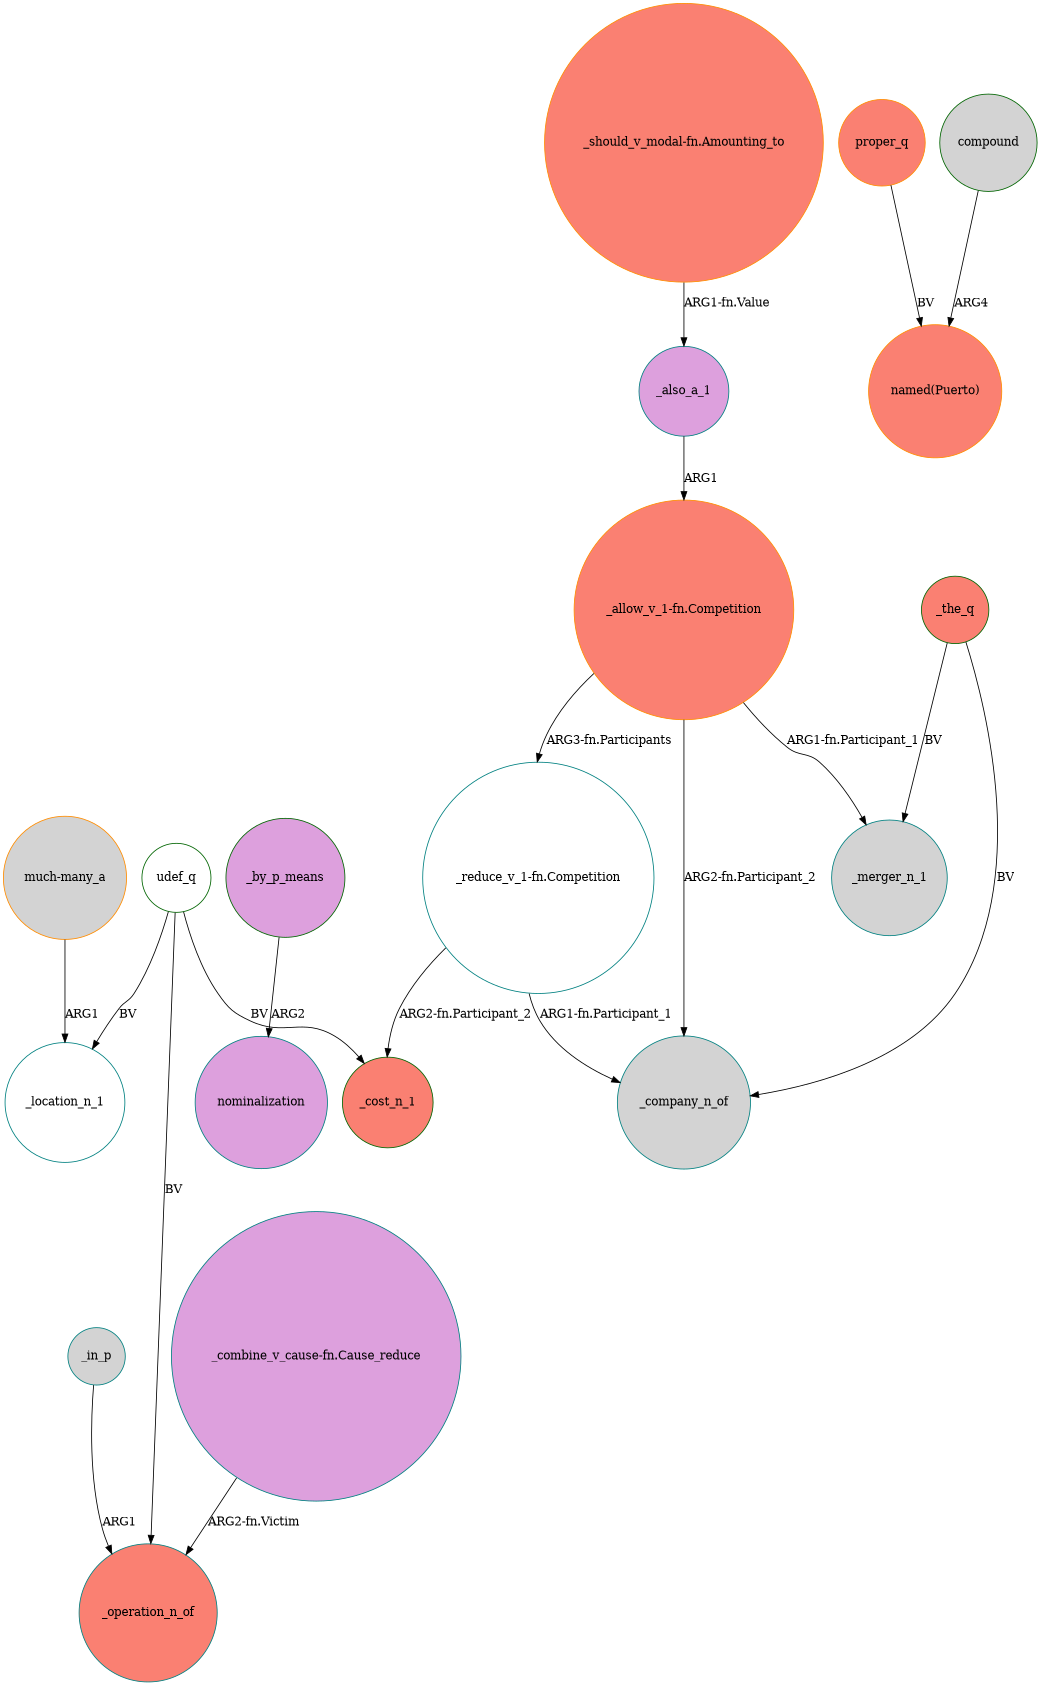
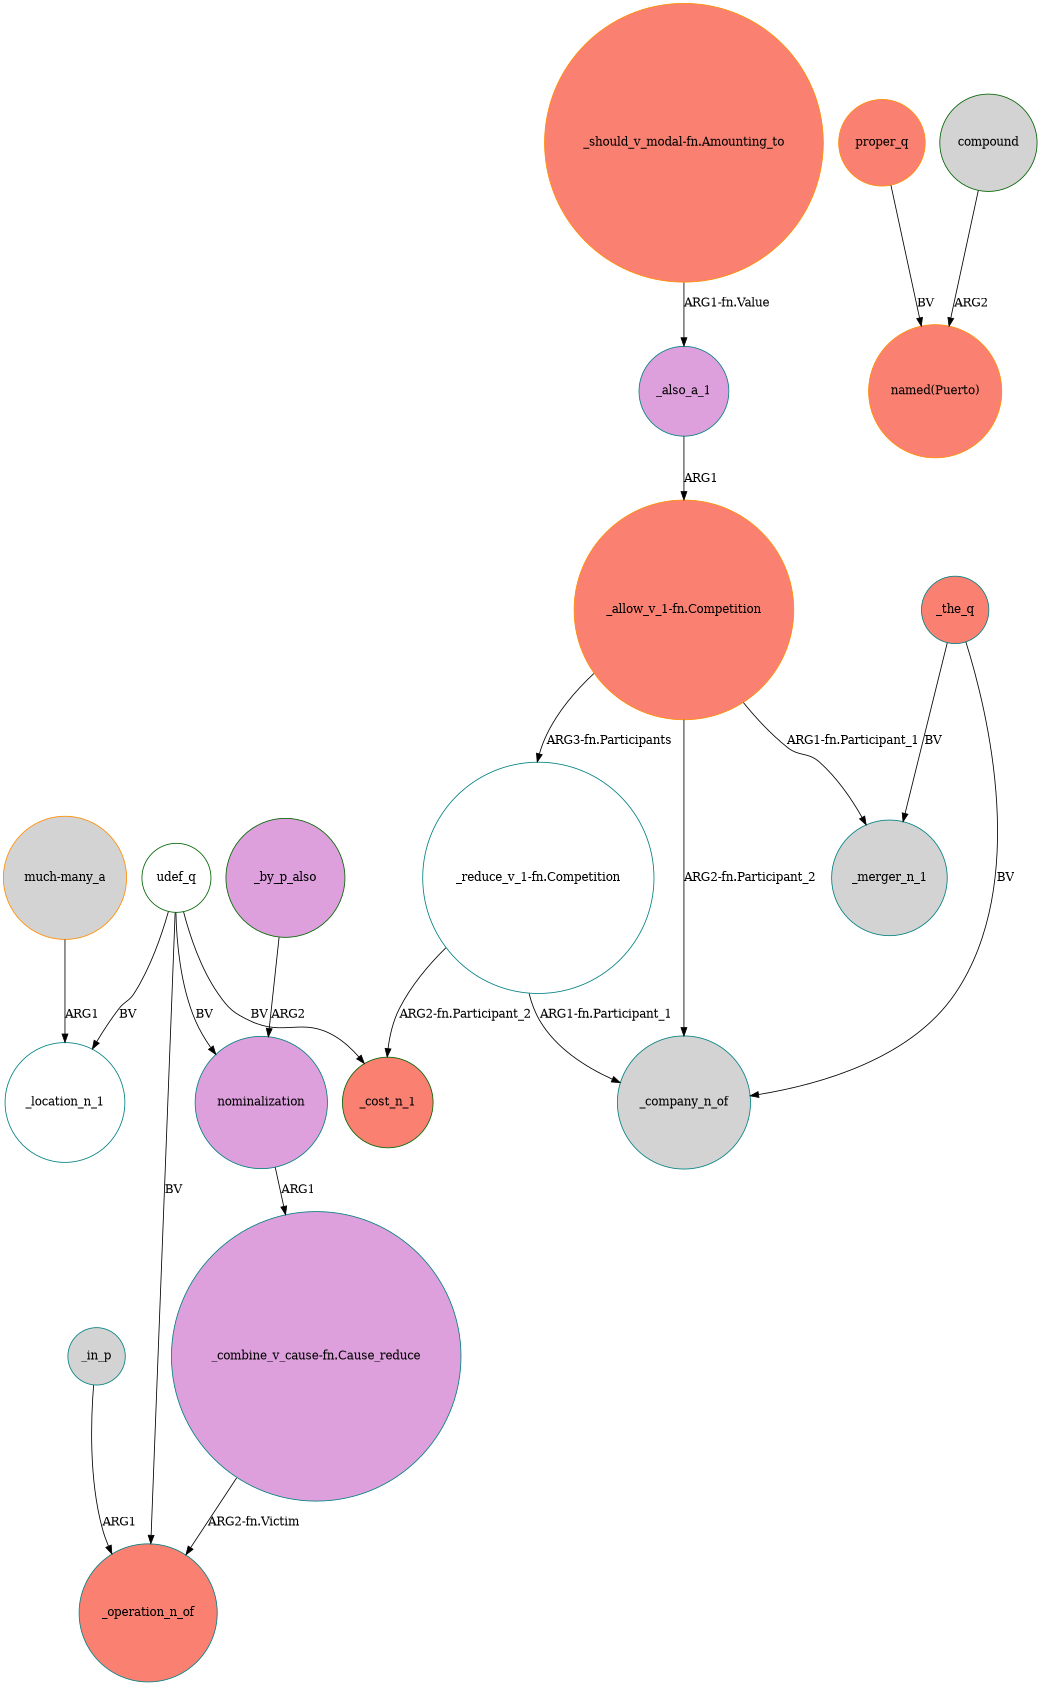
edge "compound" -> "named(Puerto)": label "ARG4" -> "ARG2"
node "_the_q": color darkgreen -> teal
node "_by_p_means": label "_by_p_means" -> "_by_p_also"
edge "udef_q" -> "nominalization": added, label "BV"
edge "nominalization" -> "_combine_v_cause-fn.Cause_reduce": added, label "ARG1"
